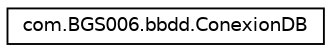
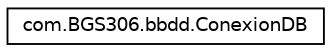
node "com.BGS006.bbdd.ConexionDB": label "com.BGS006.bbdd.ConexionDB" -> "com.BGS306.bbdd.ConexionDB"
